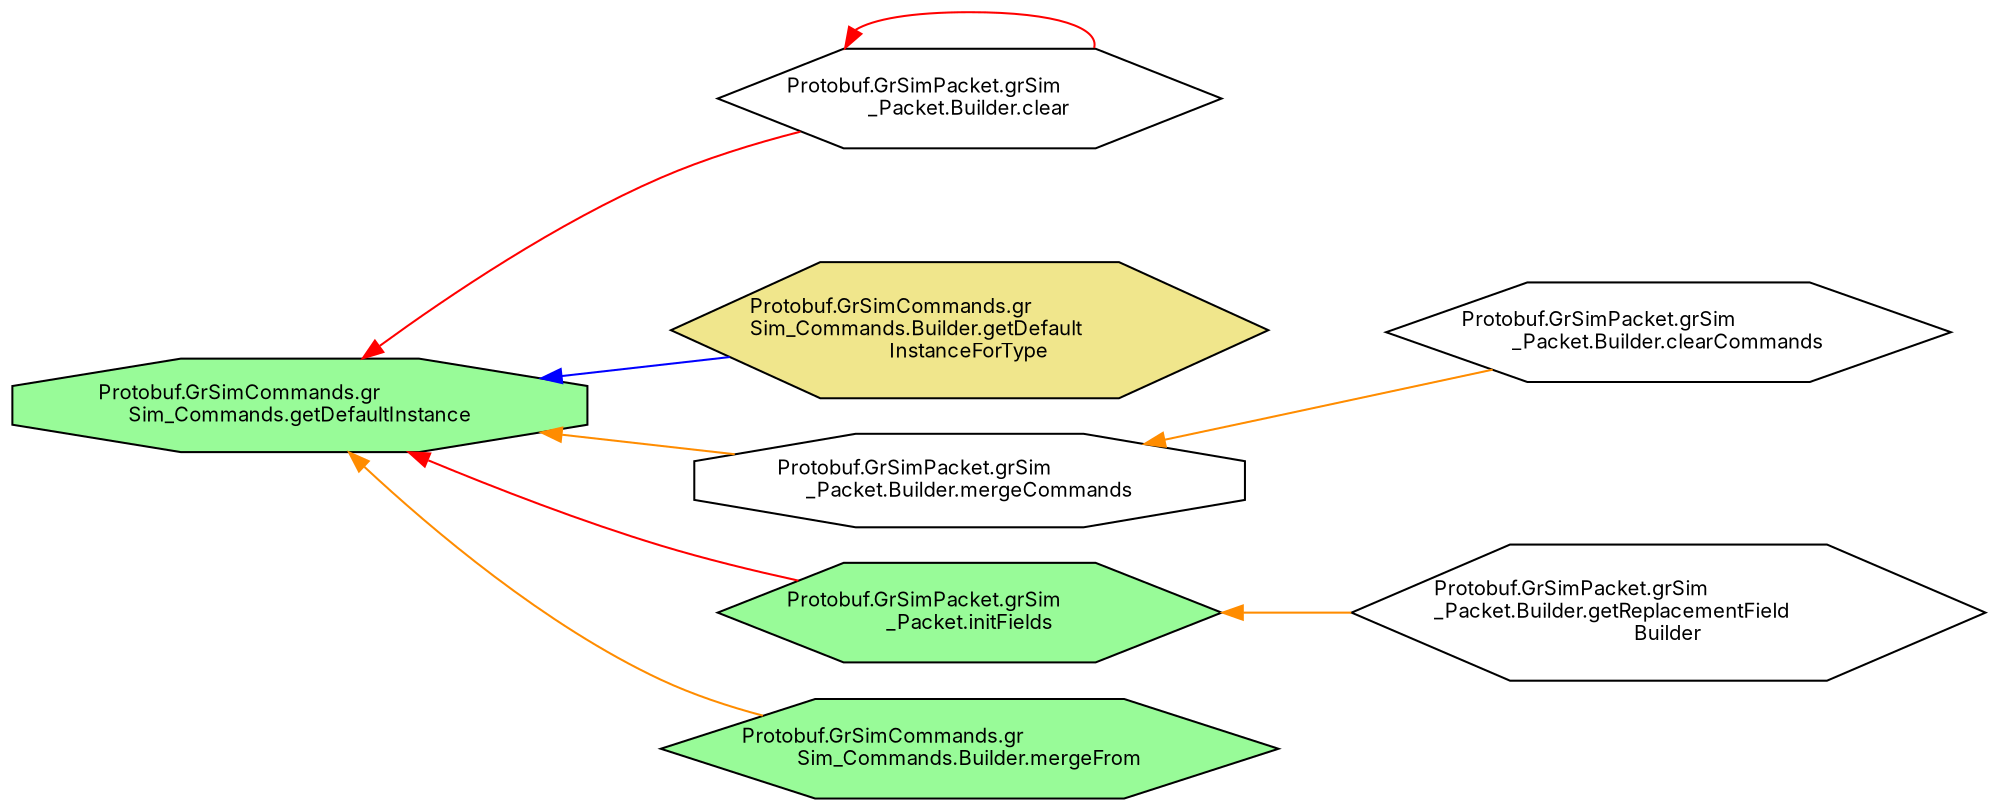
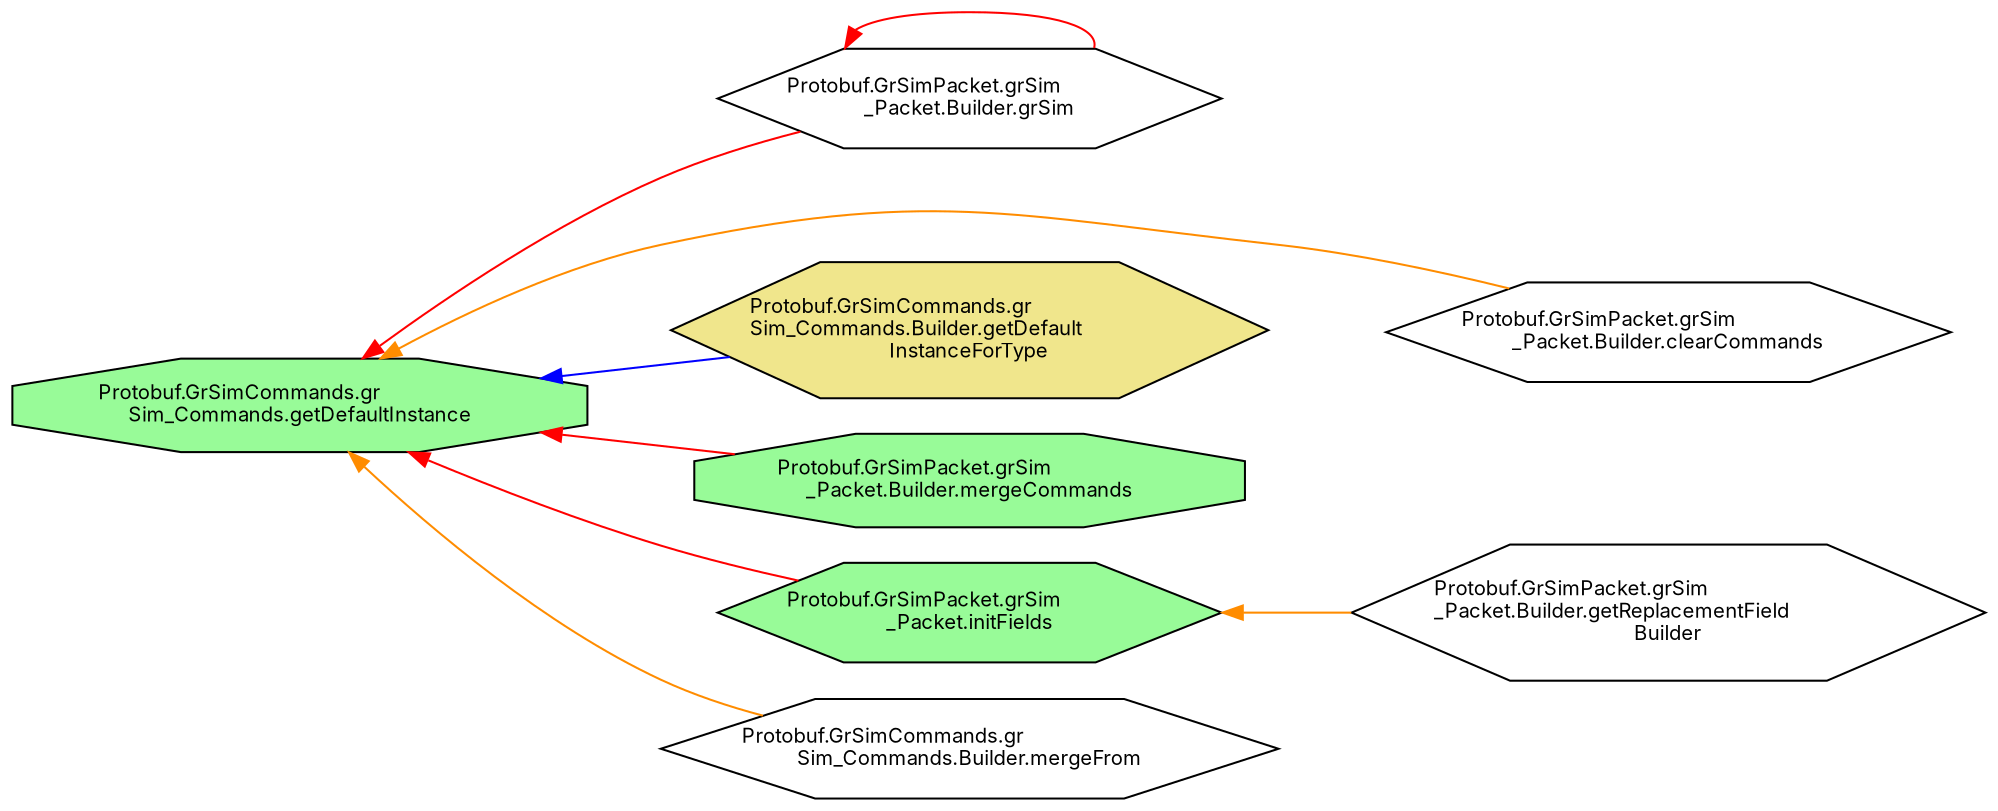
node "Protobuf.GrSimPacket.grSim _Packet.Builder.clear": label "Protobuf.GrSimPacket.grSim _Packet.Builder.clear" -> "Protobuf.GrSimPacket.grSim _Packet.Builder.grSim"
edge "Protobuf.GrSimPacket.grSim _Packet.Builder.clearCommands" -> "Protobuf.GrSimPacket.grSim _Packet.Builder.mergeCommands": now "Protobuf.GrSimPacket.grSim _Packet.Builder.clearCommands" -> "Protobuf.GrSimCommands.gr Sim_Commands.getDefaultInstance"
edge "Protobuf.GrSimPacket.grSim _Packet.Builder.mergeCommands" -> "Protobuf.GrSimCommands.gr Sim_Commands.getDefaultInstance": color darkorange -> red
node "Protobuf.GrSimPacket.grSim _Packet.Builder.mergeCommands": fillcolor white -> palegreen
node "Protobuf.GrSimCommands.gr Sim_Commands.Builder.mergeFrom": fillcolor palegreen -> white
